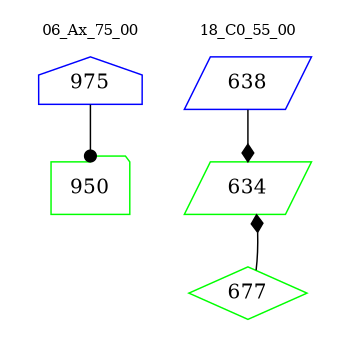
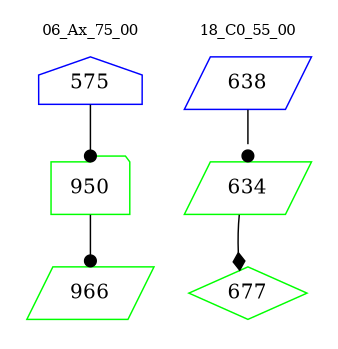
node "975": label "975" -> "575"
edge "638" -> "634": arrowhead diamond -> dot
edge "677" -> "634": reversed
node "966": added
